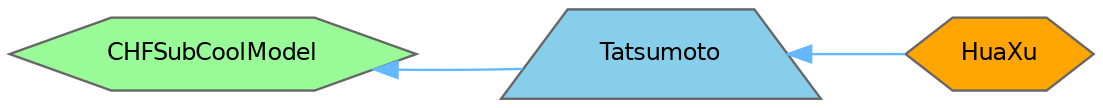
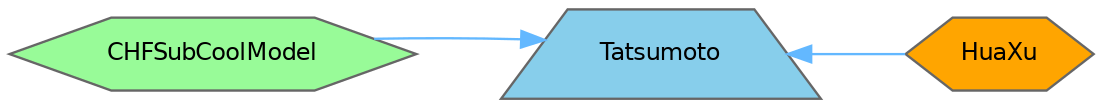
edge "Tatsumoto" -> "CHFSubCoolModel": reversed
